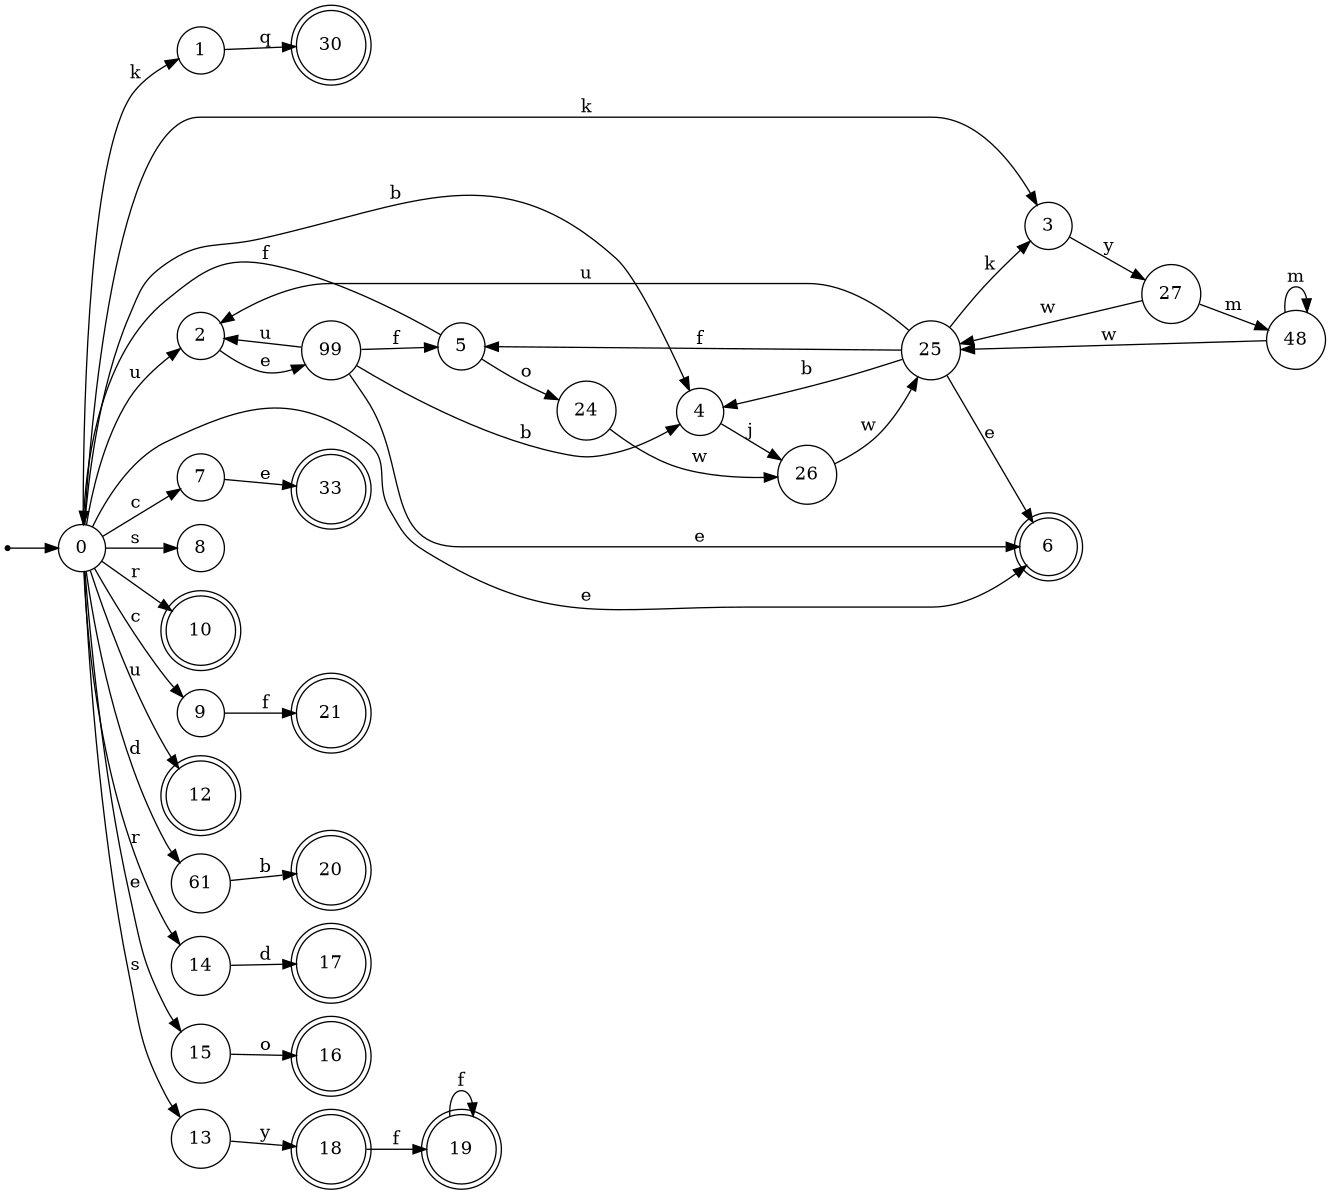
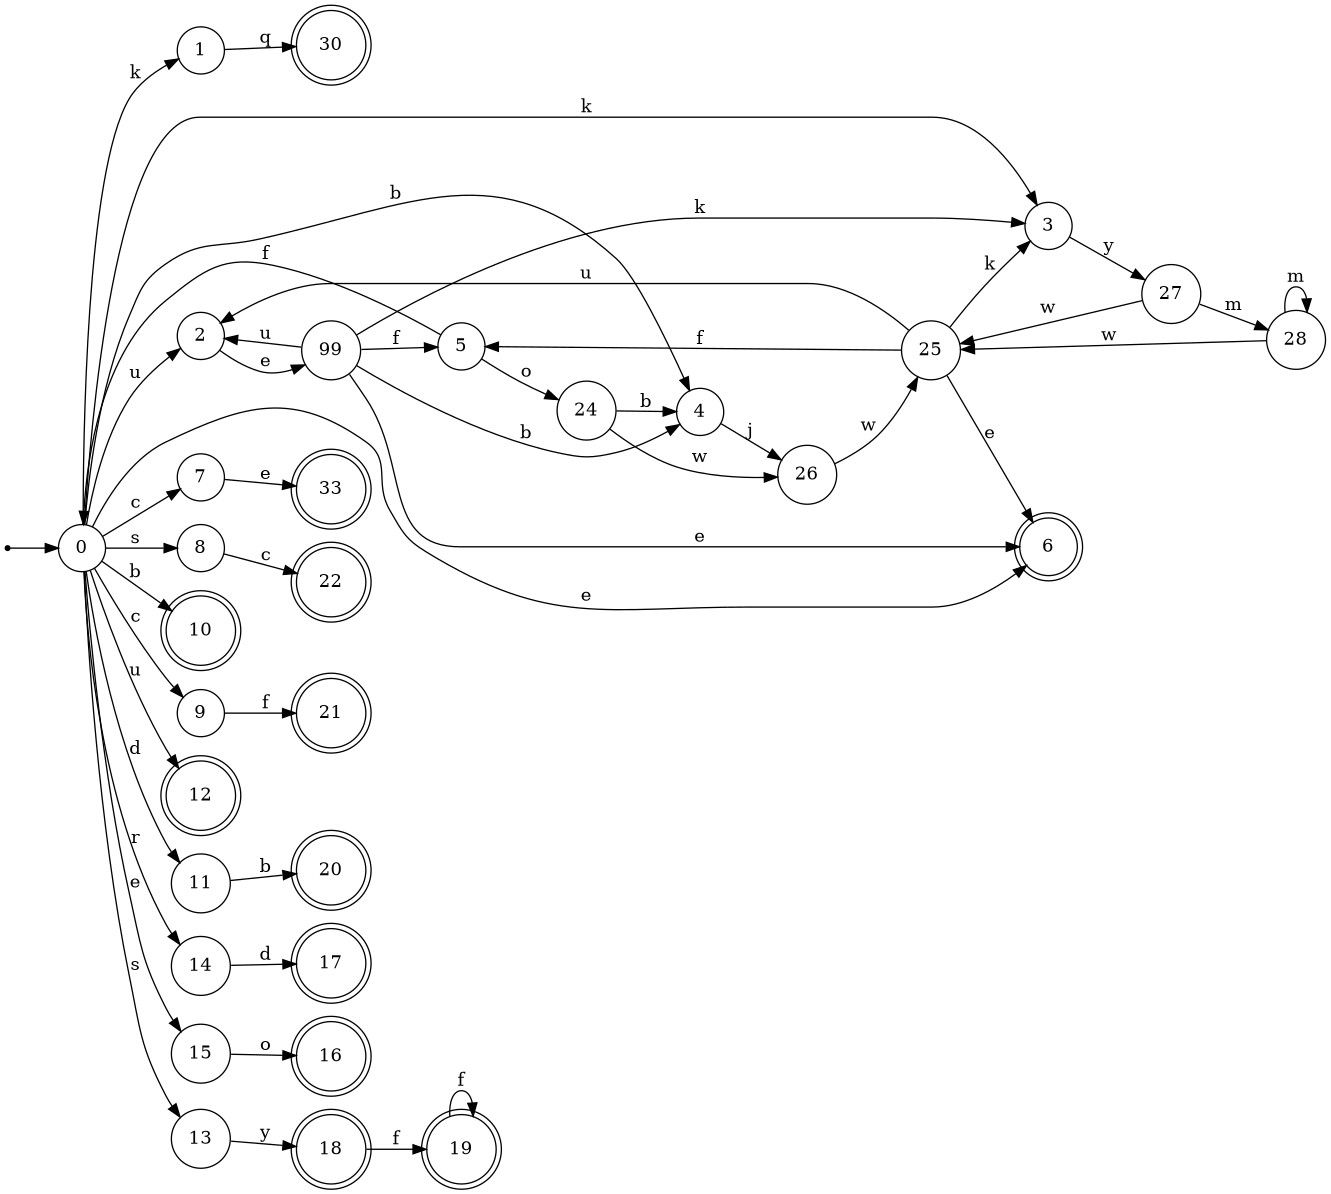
edge "99" -> "3": added, label "k"
node "48": label "48" -> "28"
edge "25" -> "4": now "24" -> "4"
edge "0" -> "10": label "r" -> "b"
node "22": added
node "61": label "61" -> "11"
